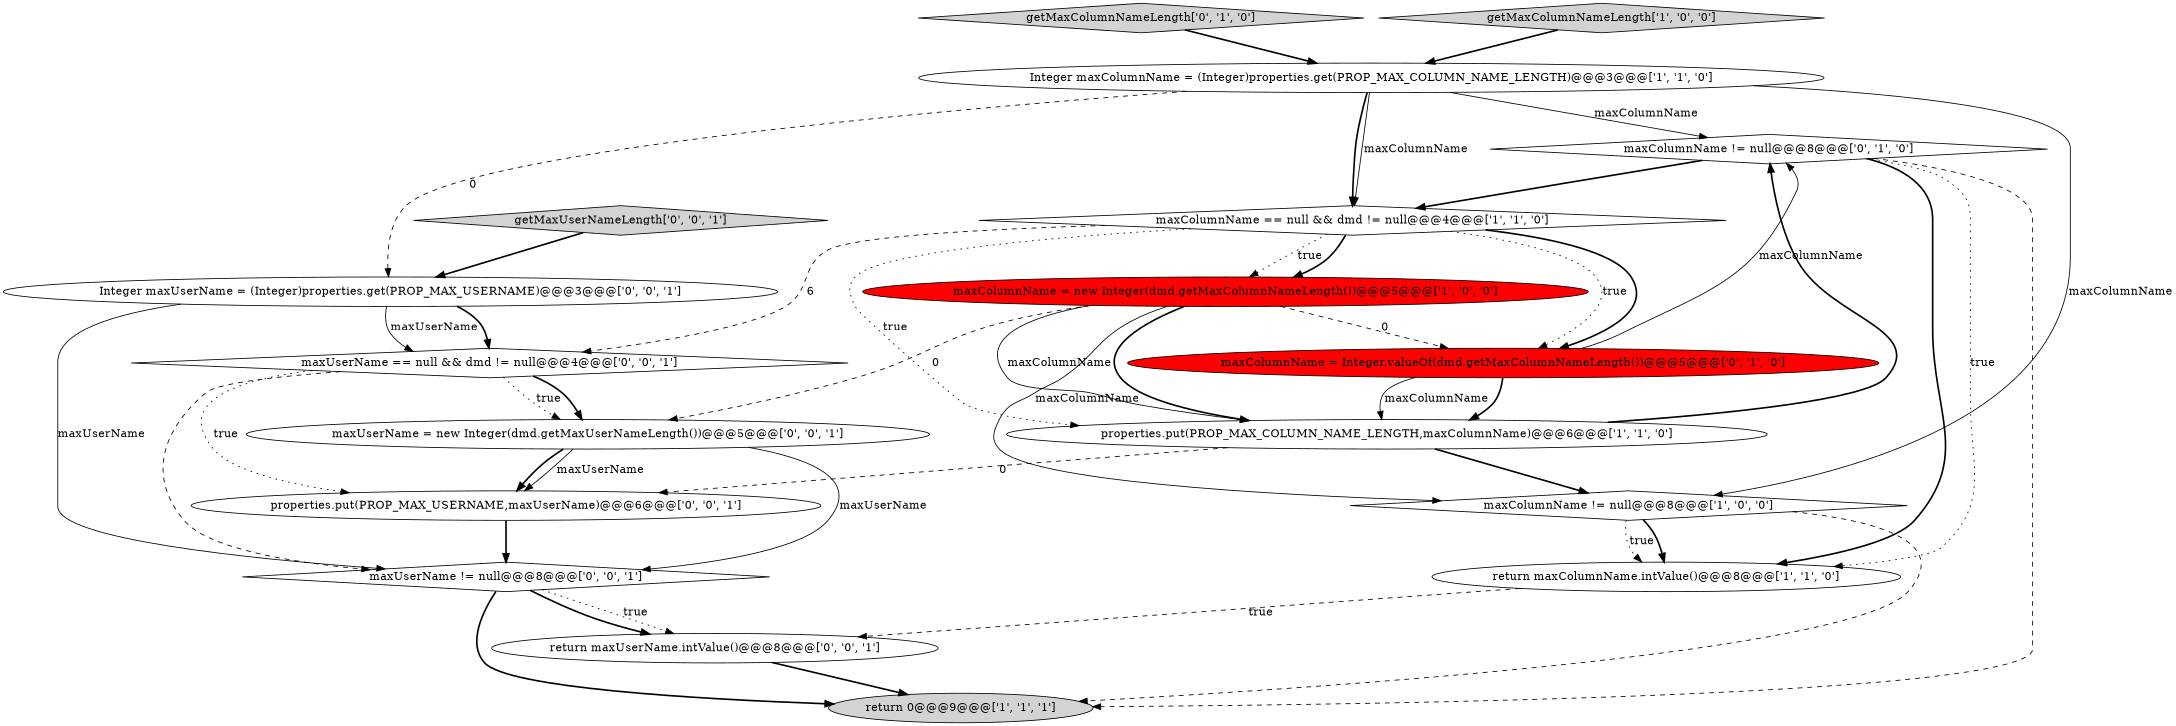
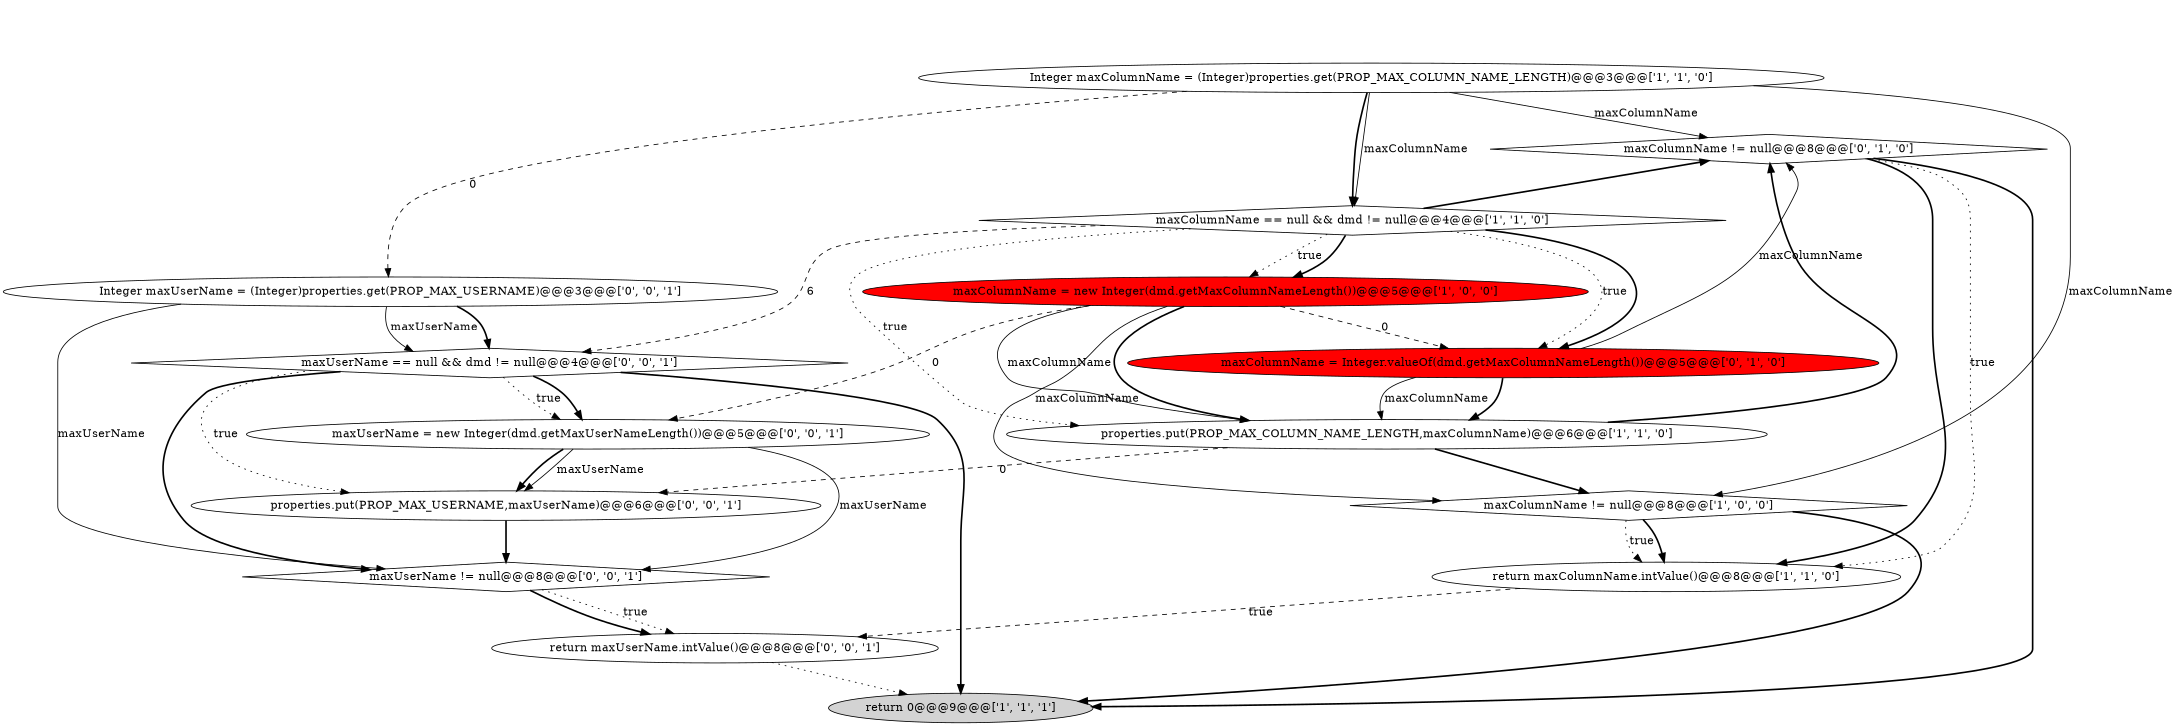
node "getMaxColumnNameLength['0', '1', '0']": removed
node "getMaxColumnNameLength['1', '0', '0']": removed
edge "maxColumnName != null@@@8@@@['0', '1', '0']" -> "maxColumnName == null && dmd != null@@@4@@@['1', '1', '0']": reversed
node "getMaxUserNameLength['0', '0', '1']": removed
edge "maxUserName == null && dmd != null@@@4@@@['0', '0', '1']" -> "maxUserName != null@@@8@@@['0', '0', '1']": style dashed -> bold
edge "maxColumnName != null@@@8@@@['1', '0', '0']" -> "return 0@@@9@@@['1', '1', '1']": style dashed -> bold
edge "return maxUserName.intValue()@@@8@@@['0', '0', '1']" -> "return 0@@@9@@@['1', '1', '1']": style bold -> dotted
edge "maxColumnName != null@@@8@@@['0', '1', '0']" -> "return 0@@@9@@@['1', '1', '1']": style dashed -> bold
edge "maxUserName != null@@@8@@@['0', '0', '1']" -> "return 0@@@9@@@['1', '1', '1']": now "maxUserName == null && dmd != null@@@4@@@['0', '0', '1']" -> "return 0@@@9@@@['1', '1', '1']"
